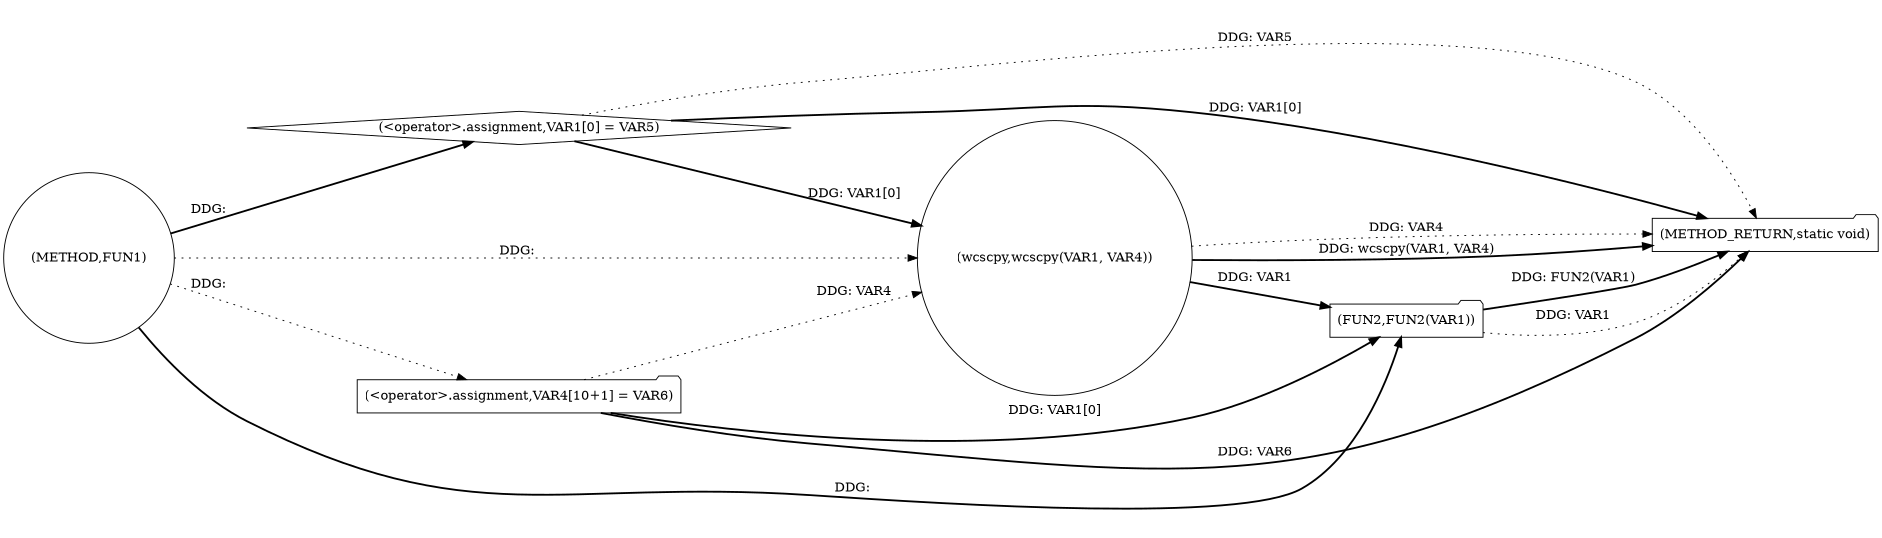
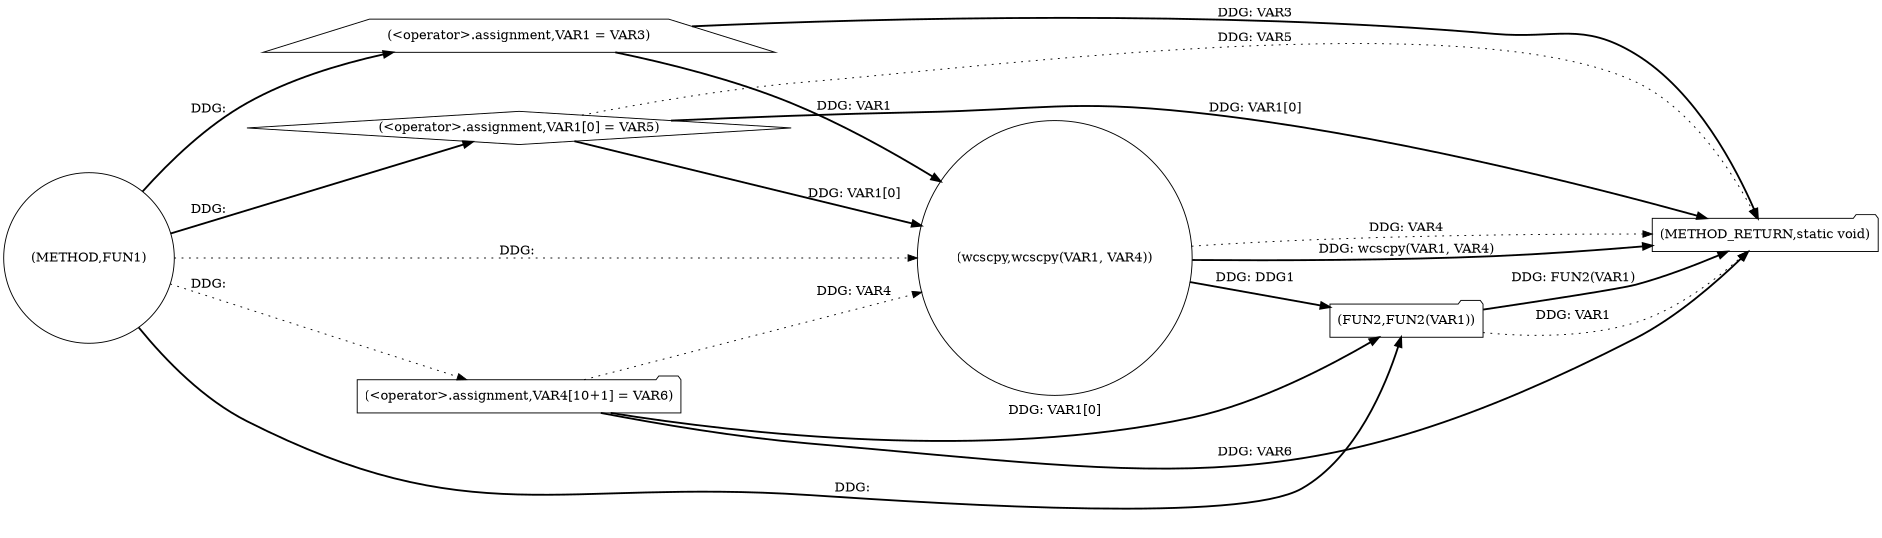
node "(<operator>.assignment,VAR1 = VAR3)": added
edge "(wcscpy,wcscpy(VAR1, VAR4))" -> "(FUN2,FUN2(VAR1))": label "DDG: VAR1" -> "DDG: DDG1"
